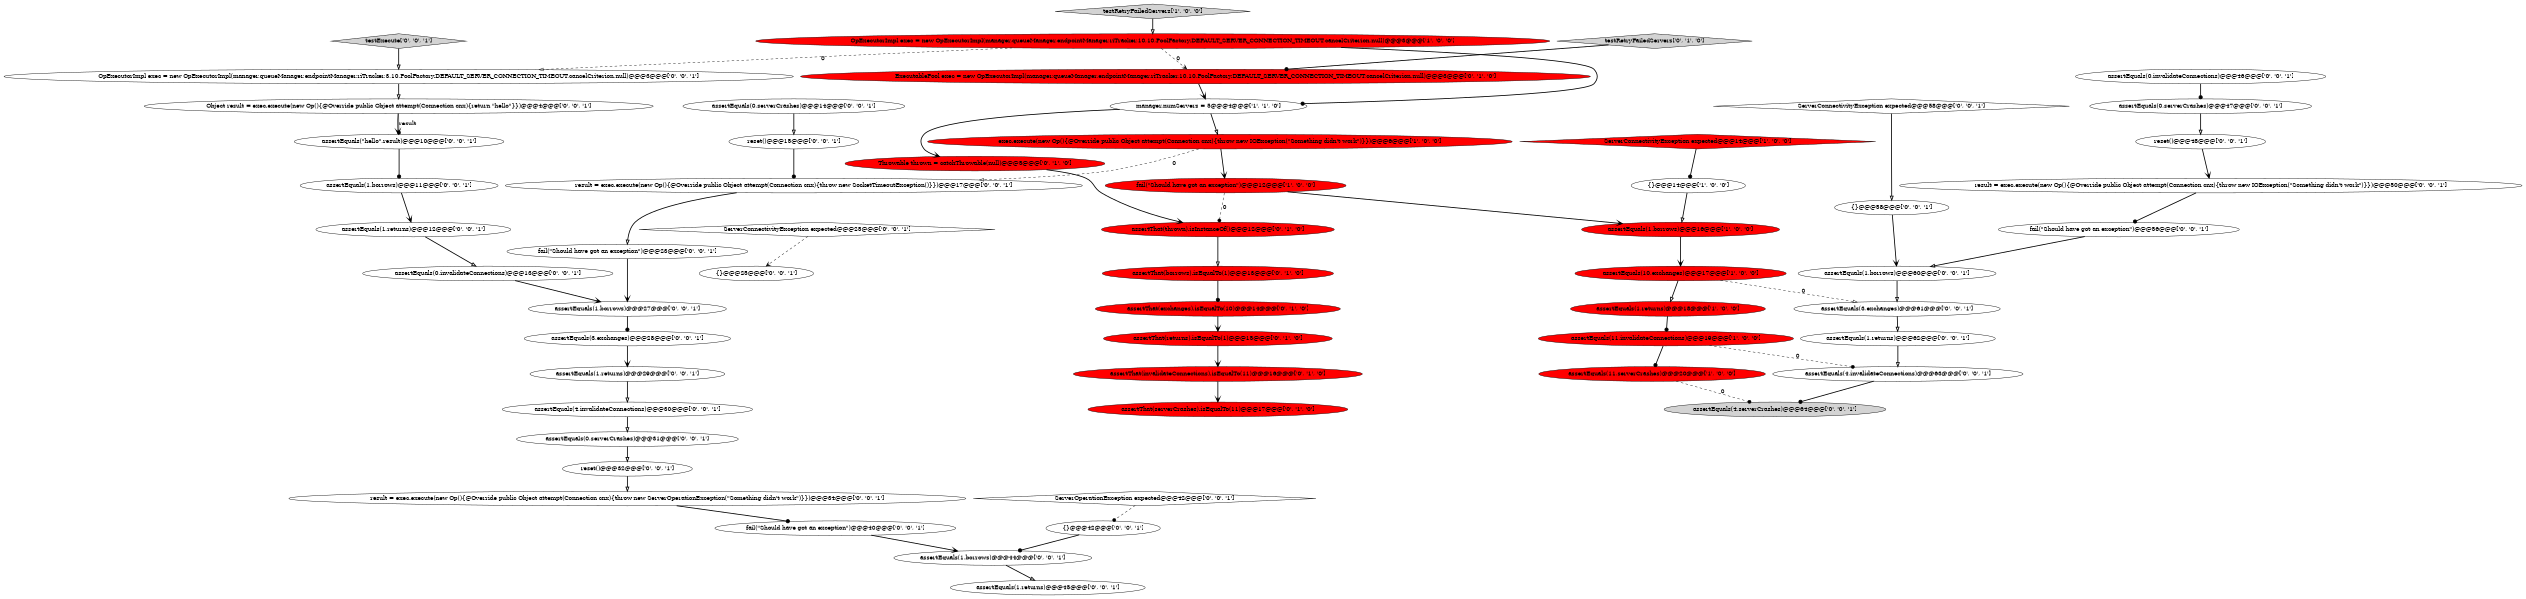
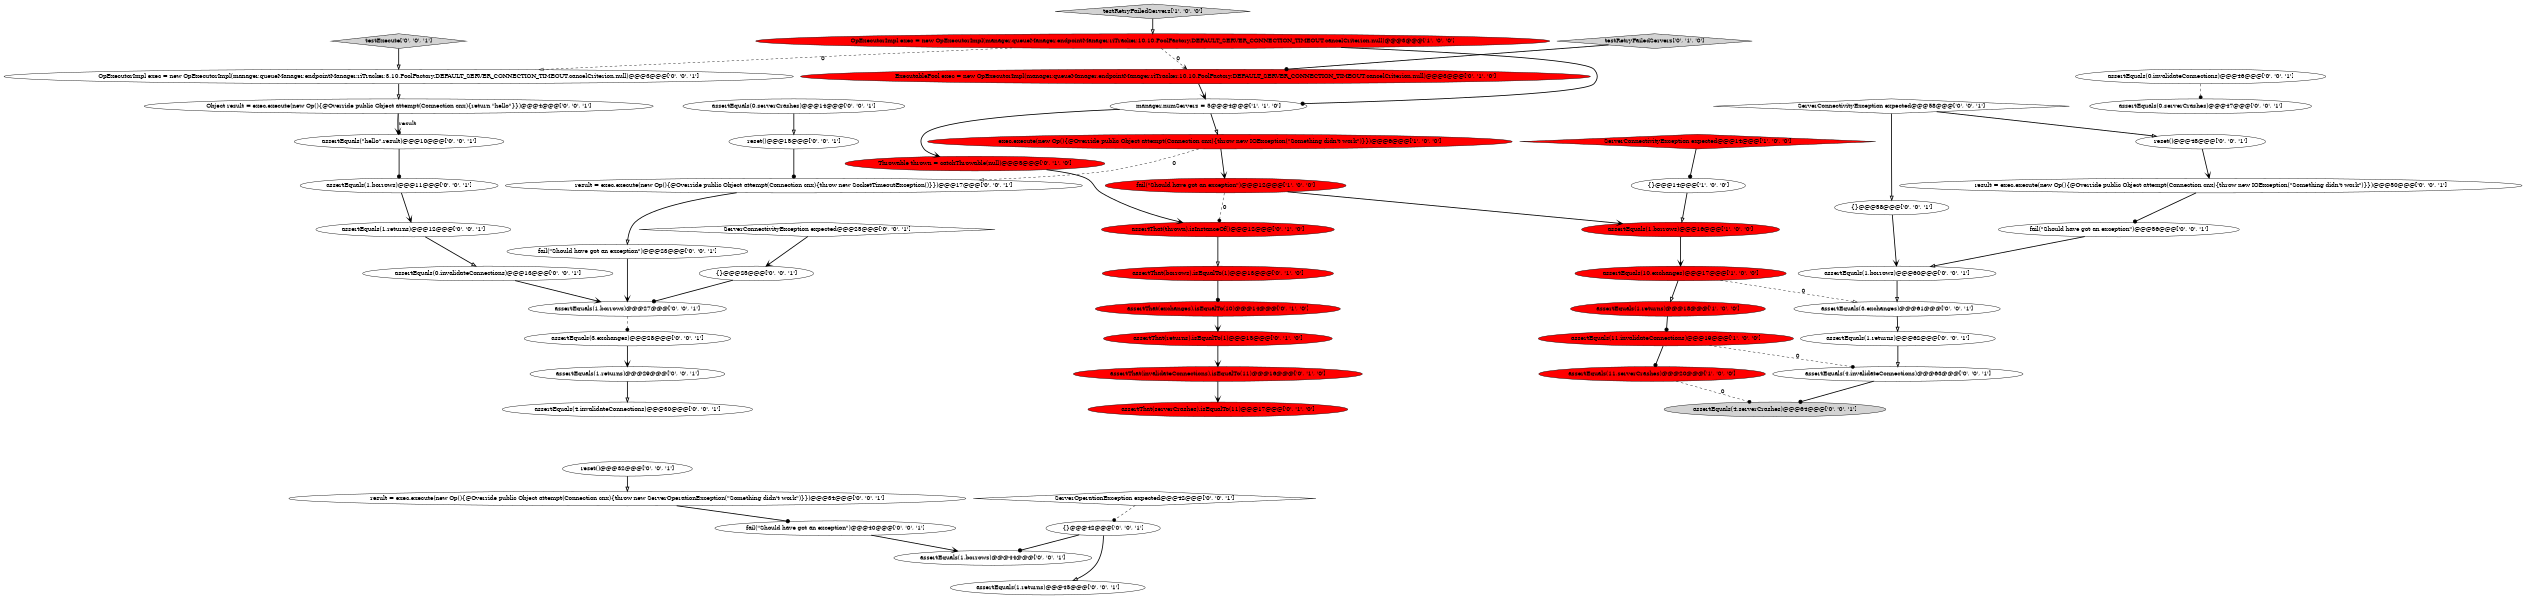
edge "assertEquals(0,invalidateConnections)@@@46@@@['0', '0', '1']" -> "assertEquals(0,serverCrashes)@@@47@@@['0', '0', '1']": style bold -> dashed
edge "assertEquals(0,serverCrashes)@@@47@@@['0', '0', '1']" -> "reset()@@@48@@@['0', '0', '1']": now "ServerConnectivityException expected@@@58@@@['0', '0', '1']" -> "reset()@@@48@@@['0', '0', '1']"
edge "ServerConnectivityException expected@@@25@@@['0', '0', '1']" -> "{}@@@25@@@['0', '0', '1']": style dashed -> bold
edge "{}@@@25@@@['0', '0', '1']" -> "assertEquals(1,borrows)@@@27@@@['0', '0', '1']": added
edge "assertEquals(1,borrows)@@@27@@@['0', '0', '1']" -> "assertEquals(3,exchanges)@@@28@@@['0', '0', '1']": style bold -> dashed
node "assertEquals(0,serverCrashes)@@@31@@@['0', '0', '1']": removed
edge "assertEquals(1,borrows)@@@44@@@['0', '0', '1']" -> "assertEquals(1,returns)@@@45@@@['0', '0', '1']": now "{}@@@42@@@['0', '0', '1']" -> "assertEquals(1,returns)@@@45@@@['0', '0', '1']"
